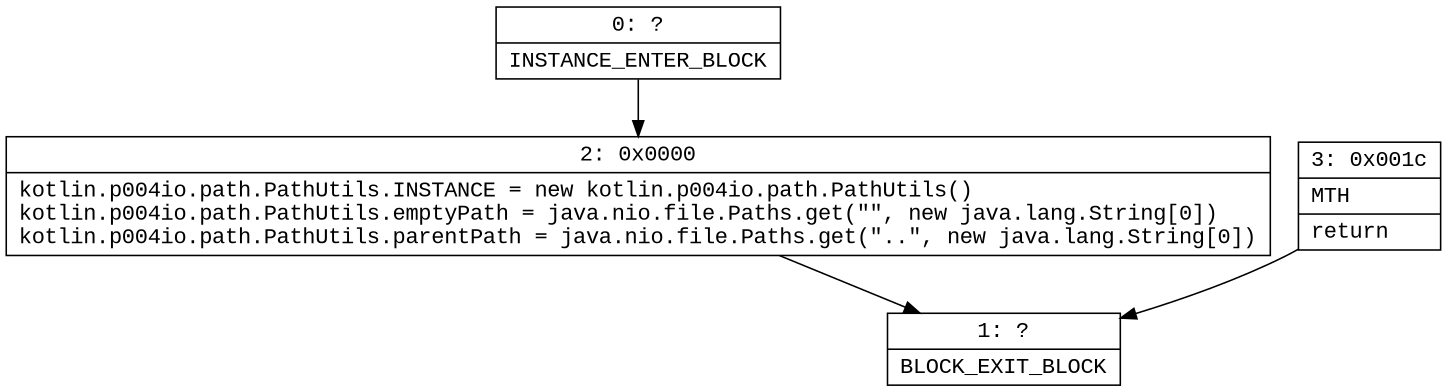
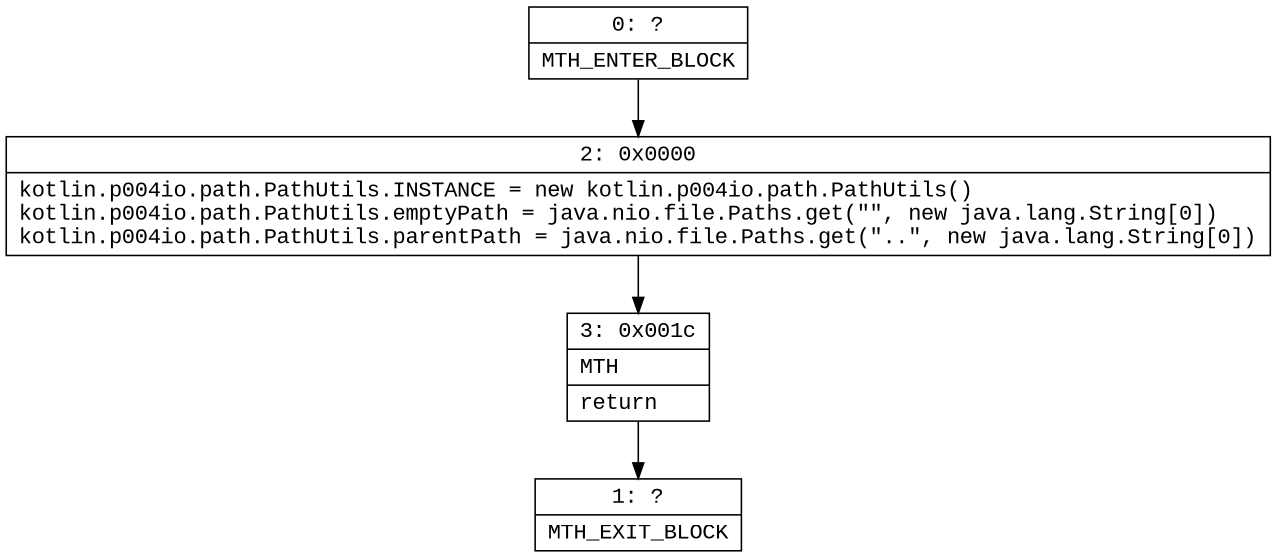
node "0: ?": text "INSTANCE_ENTER_BLOCK" -> "MTH_ENTER_BLOCK"
edge "2: 0x0000" -> "1: ?": now "2: 0x0000" -> "3: 0x001c"
node "1: ?": text "BLOCK_EXIT_BLOCK" -> "MTH_EXIT_BLOCK"
